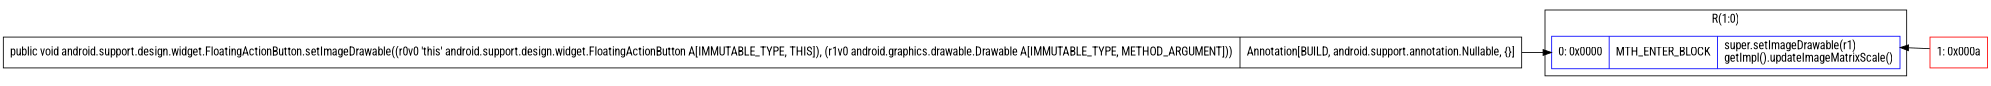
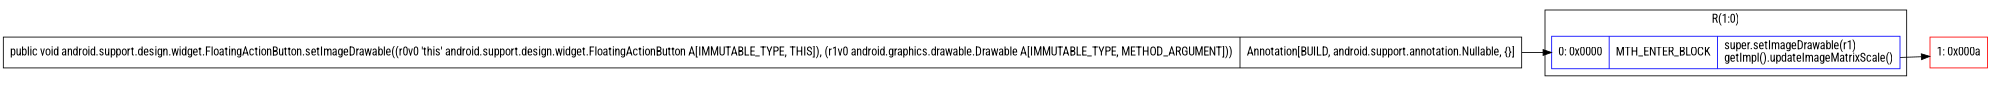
edge "1: 0x000a" -> "0: 0x0000": reversed
